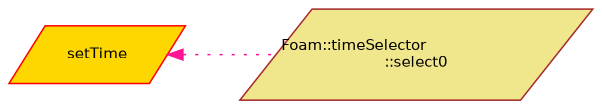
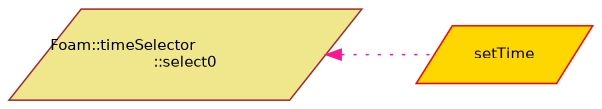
edge "Foam::timeSelector ::select0" -> "setTime": reversed
